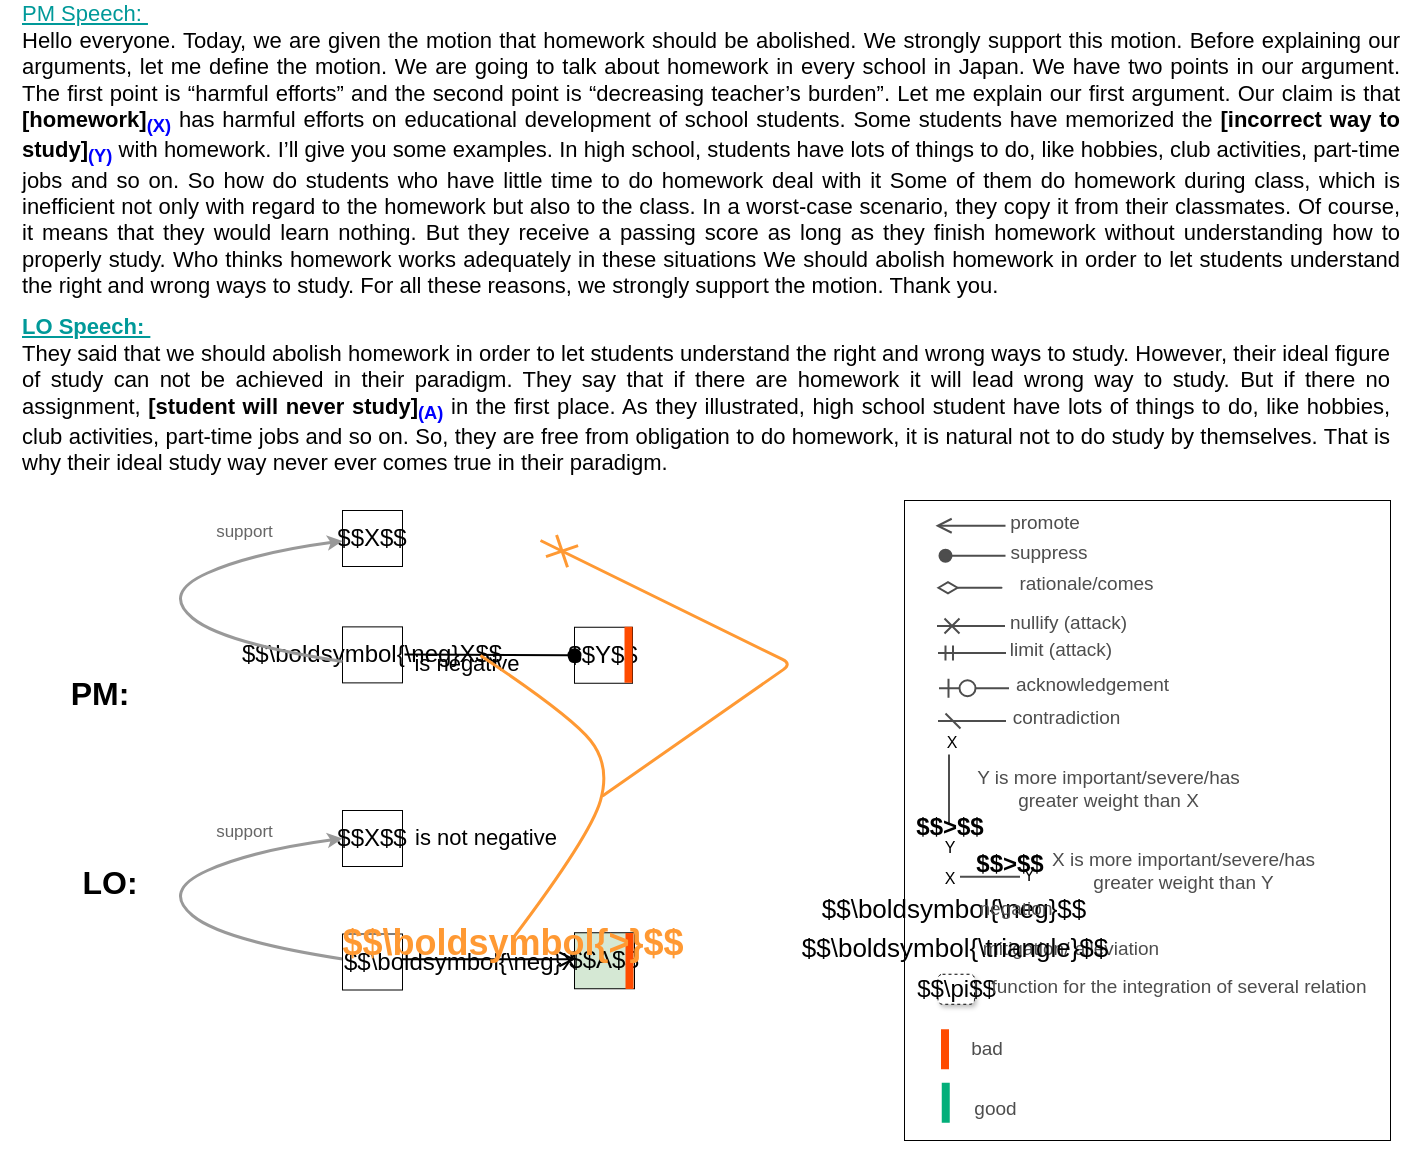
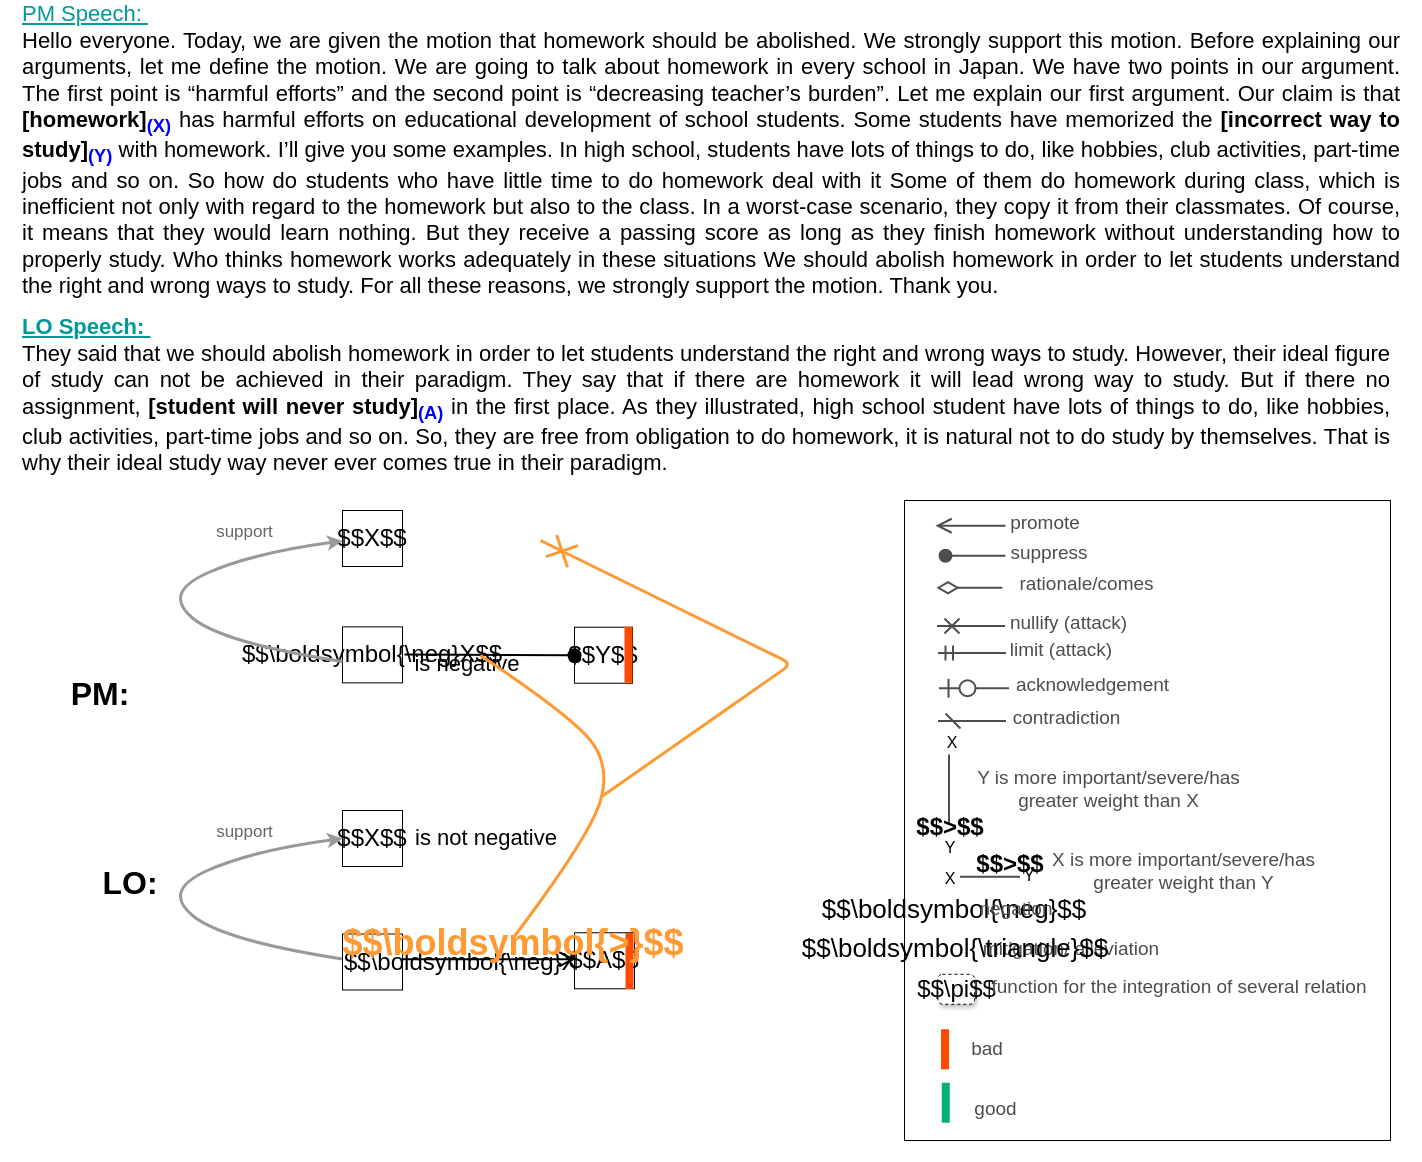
node "LO:": moved (111, 883) -> (131, 883)
node "$$A$$": fillcolor #d5e8d4 -> #ffffff
